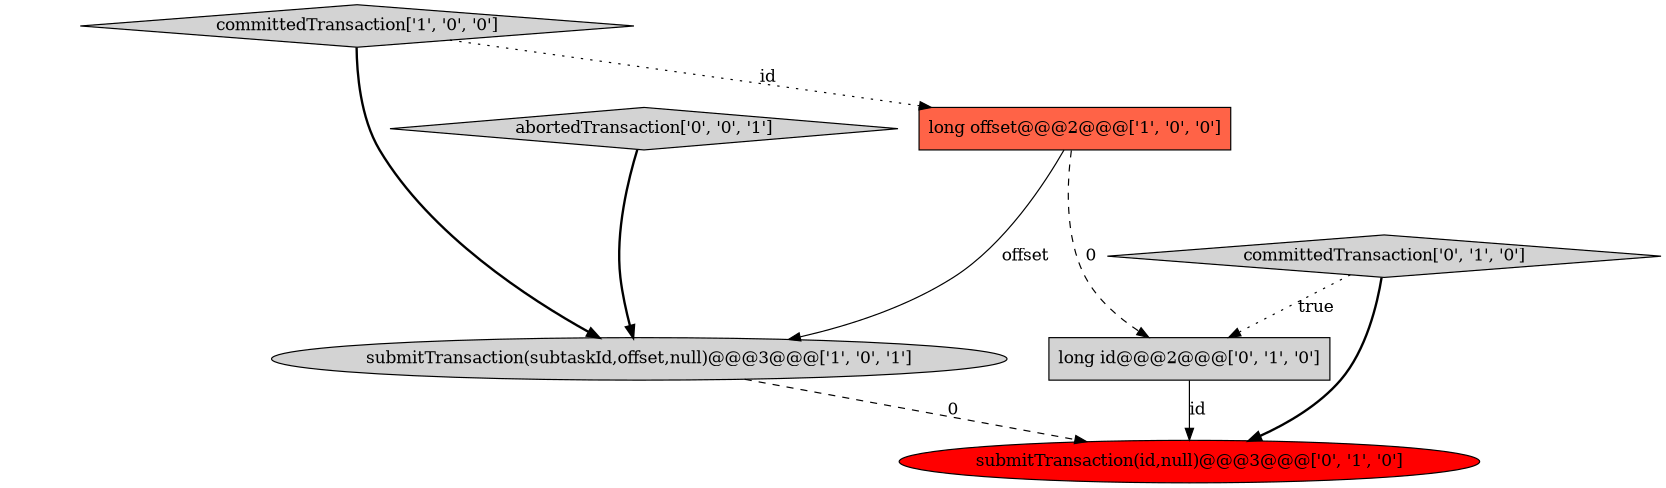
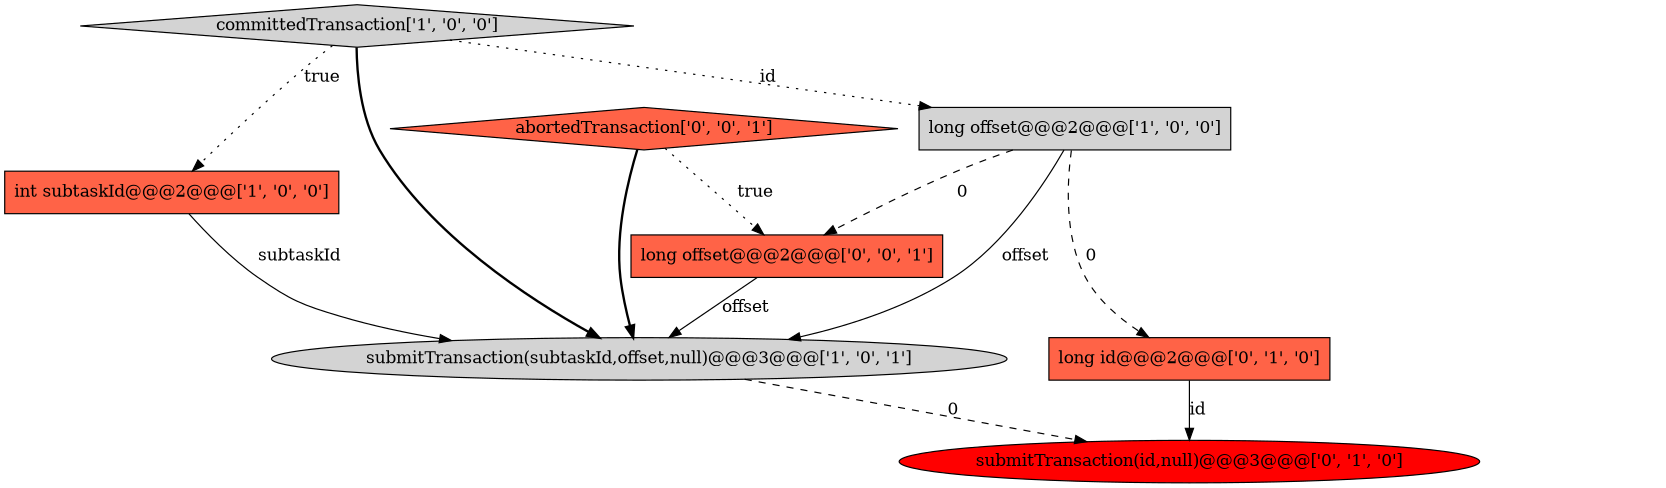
node "abortedTransaction['0', '0', '1']": fillcolor lightgray -> tomato
node "long offset@@@2@@@['1', '0', '0']": fillcolor tomato -> lightgray
node "int subtaskId@@@2@@@['1', '0', '0']": added
node "long offset@@@2@@@['0', '0', '1']": added
node "committedTransaction['0', '1', '0']": removed
node "long id@@@2@@@['0', '1', '0']": fillcolor lightgray -> tomato
